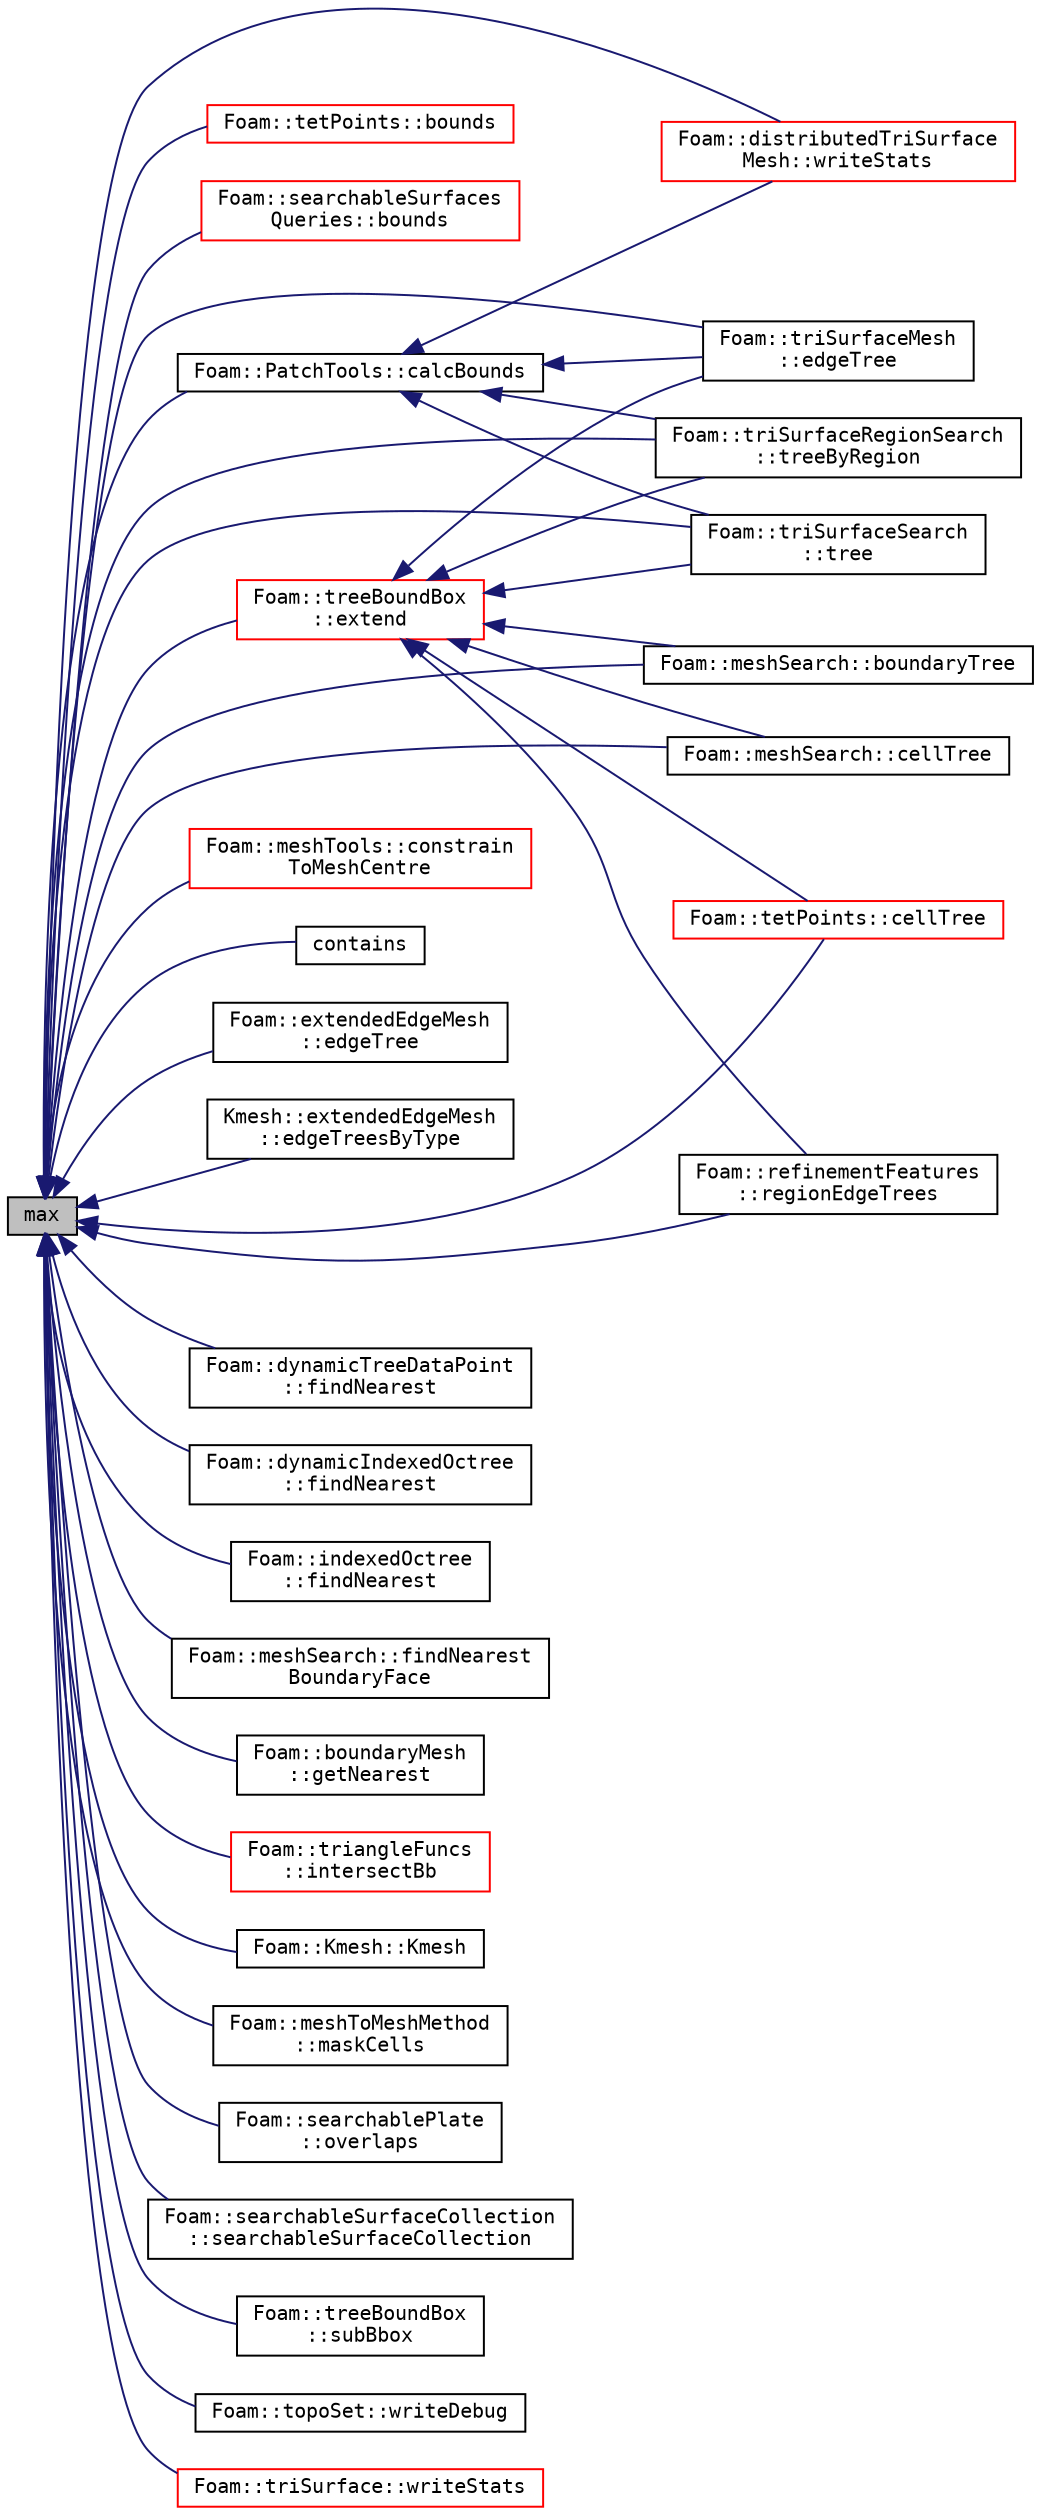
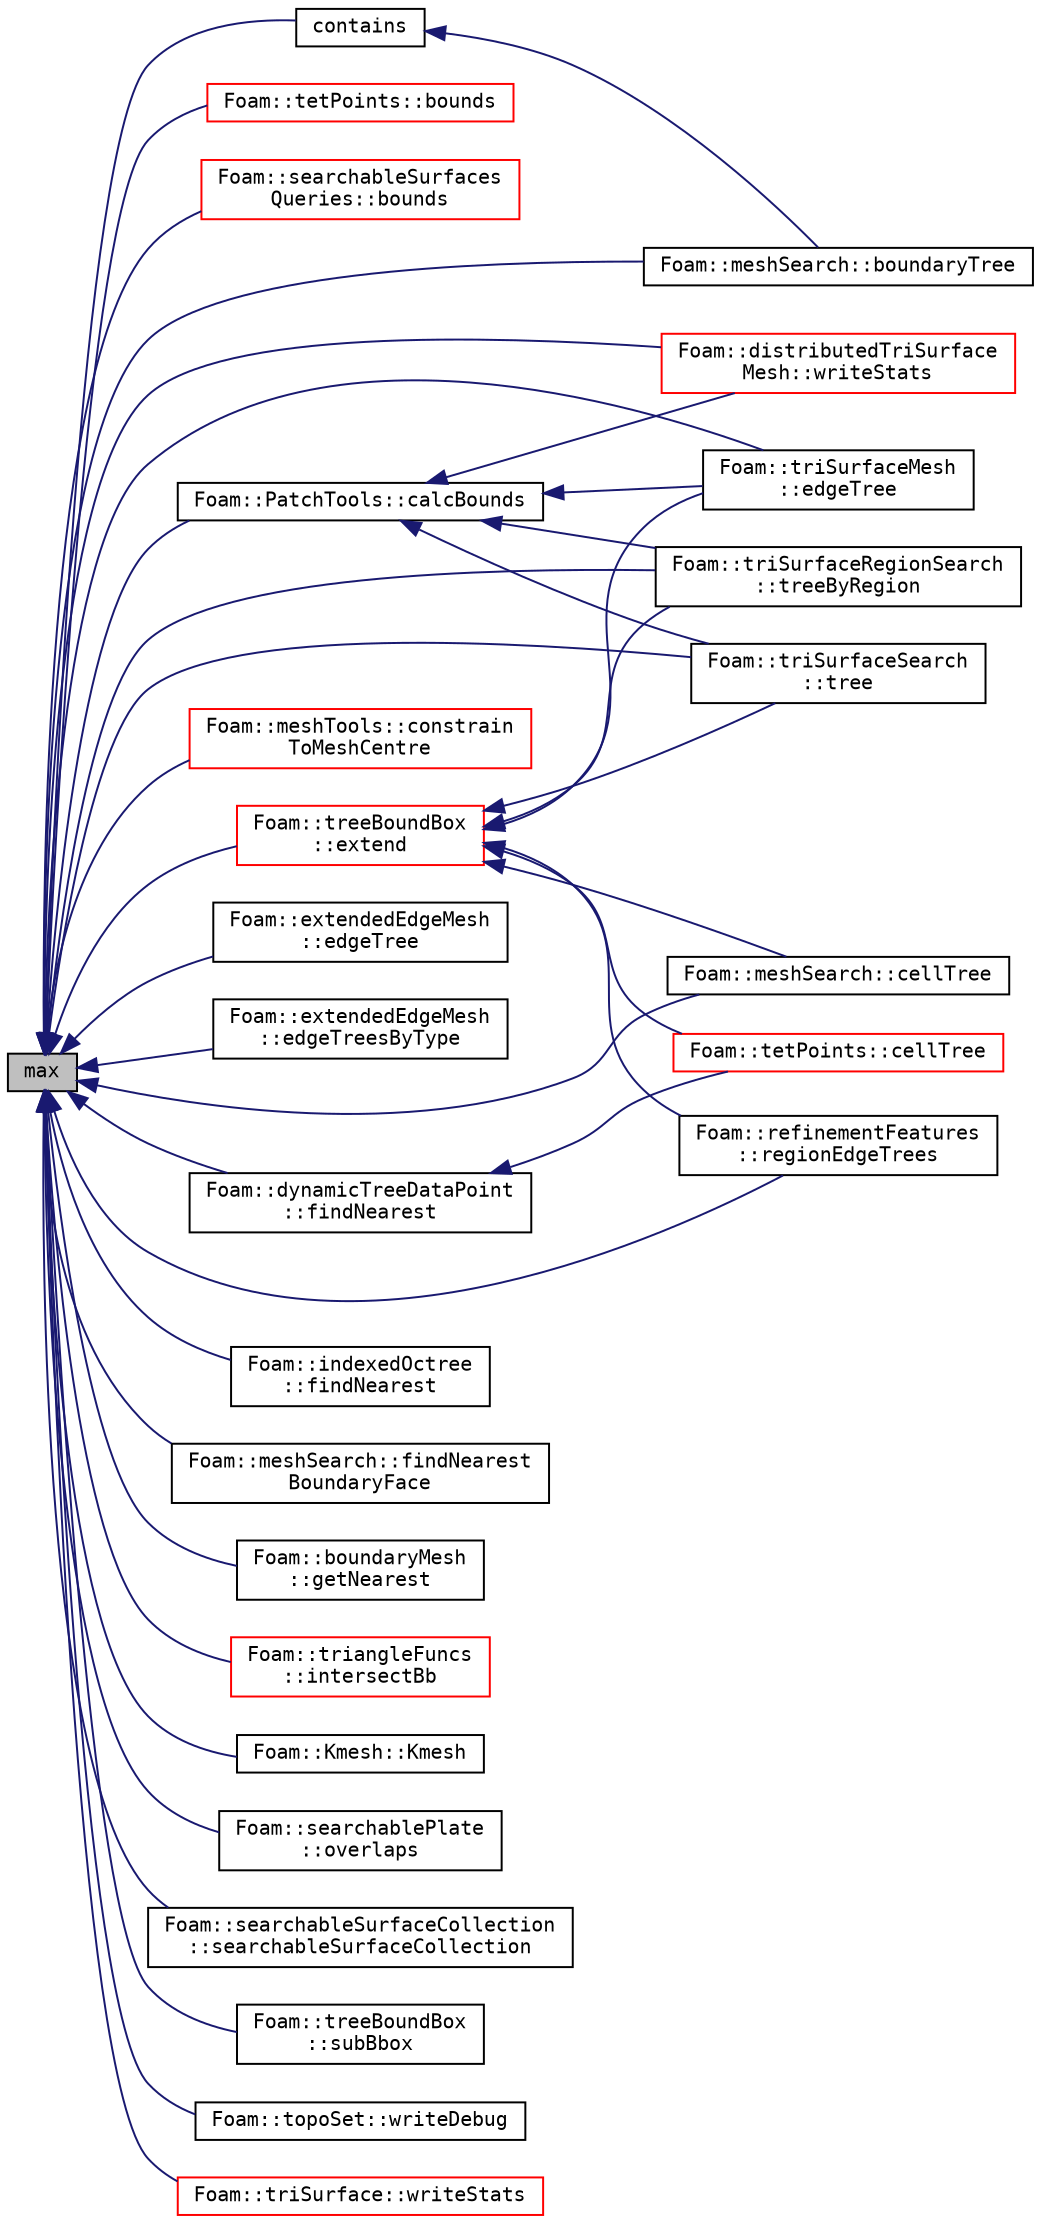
edge "Foam::meshSearch::boundaryTree" -> "Foam::treeBoundBox ::extend": now "Foam::meshSearch::boundaryTree" -> "contains"
node "Kmesh::extendedEdgeMesh ::edgeTreesByType": label "Kmesh::extendedEdgeMesh ::edgeTreesByType" -> "Foam::extendedEdgeMesh ::edgeTreesByType"
edge "Foam::tetPoints::cellTree" -> "max": now "Foam::tetPoints::cellTree" -> "Foam::dynamicTreeDataPoint ::findNearest"
node "Foam::dynamicIndexedOctree ::findNearest": removed
node "Foam::meshToMeshMethod ::maskCells": removed
